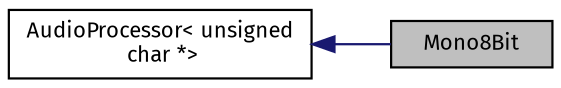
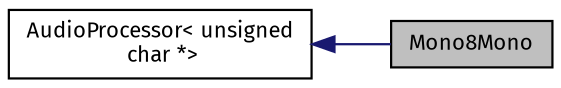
node "Mono8Bit": label "Mono8Bit" -> "Mono8Mono"
